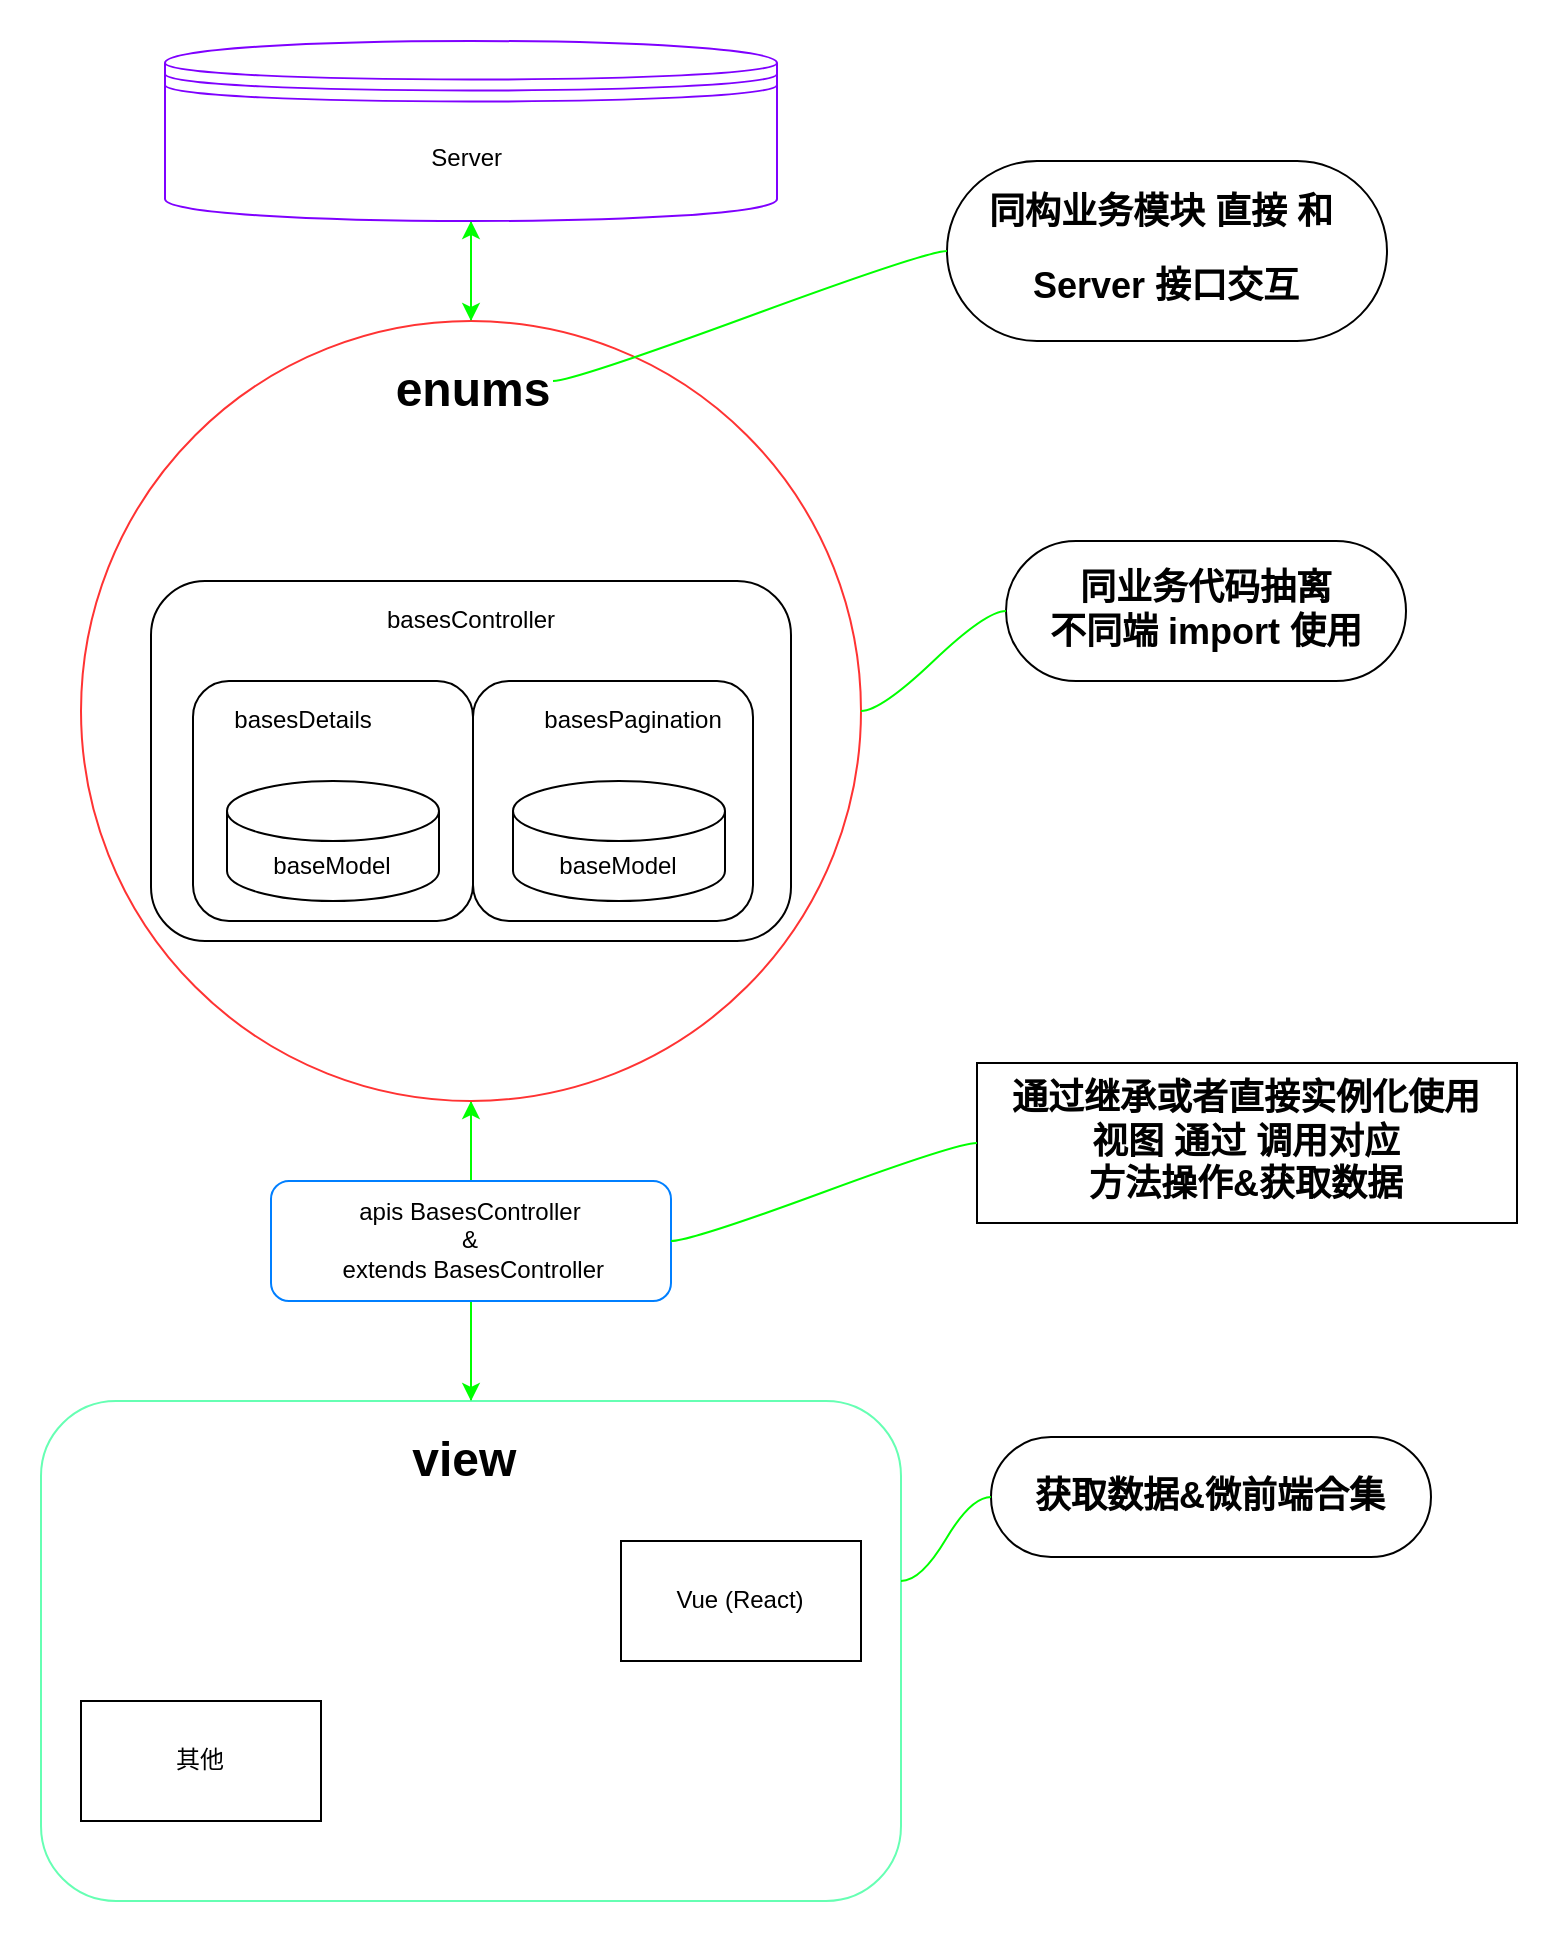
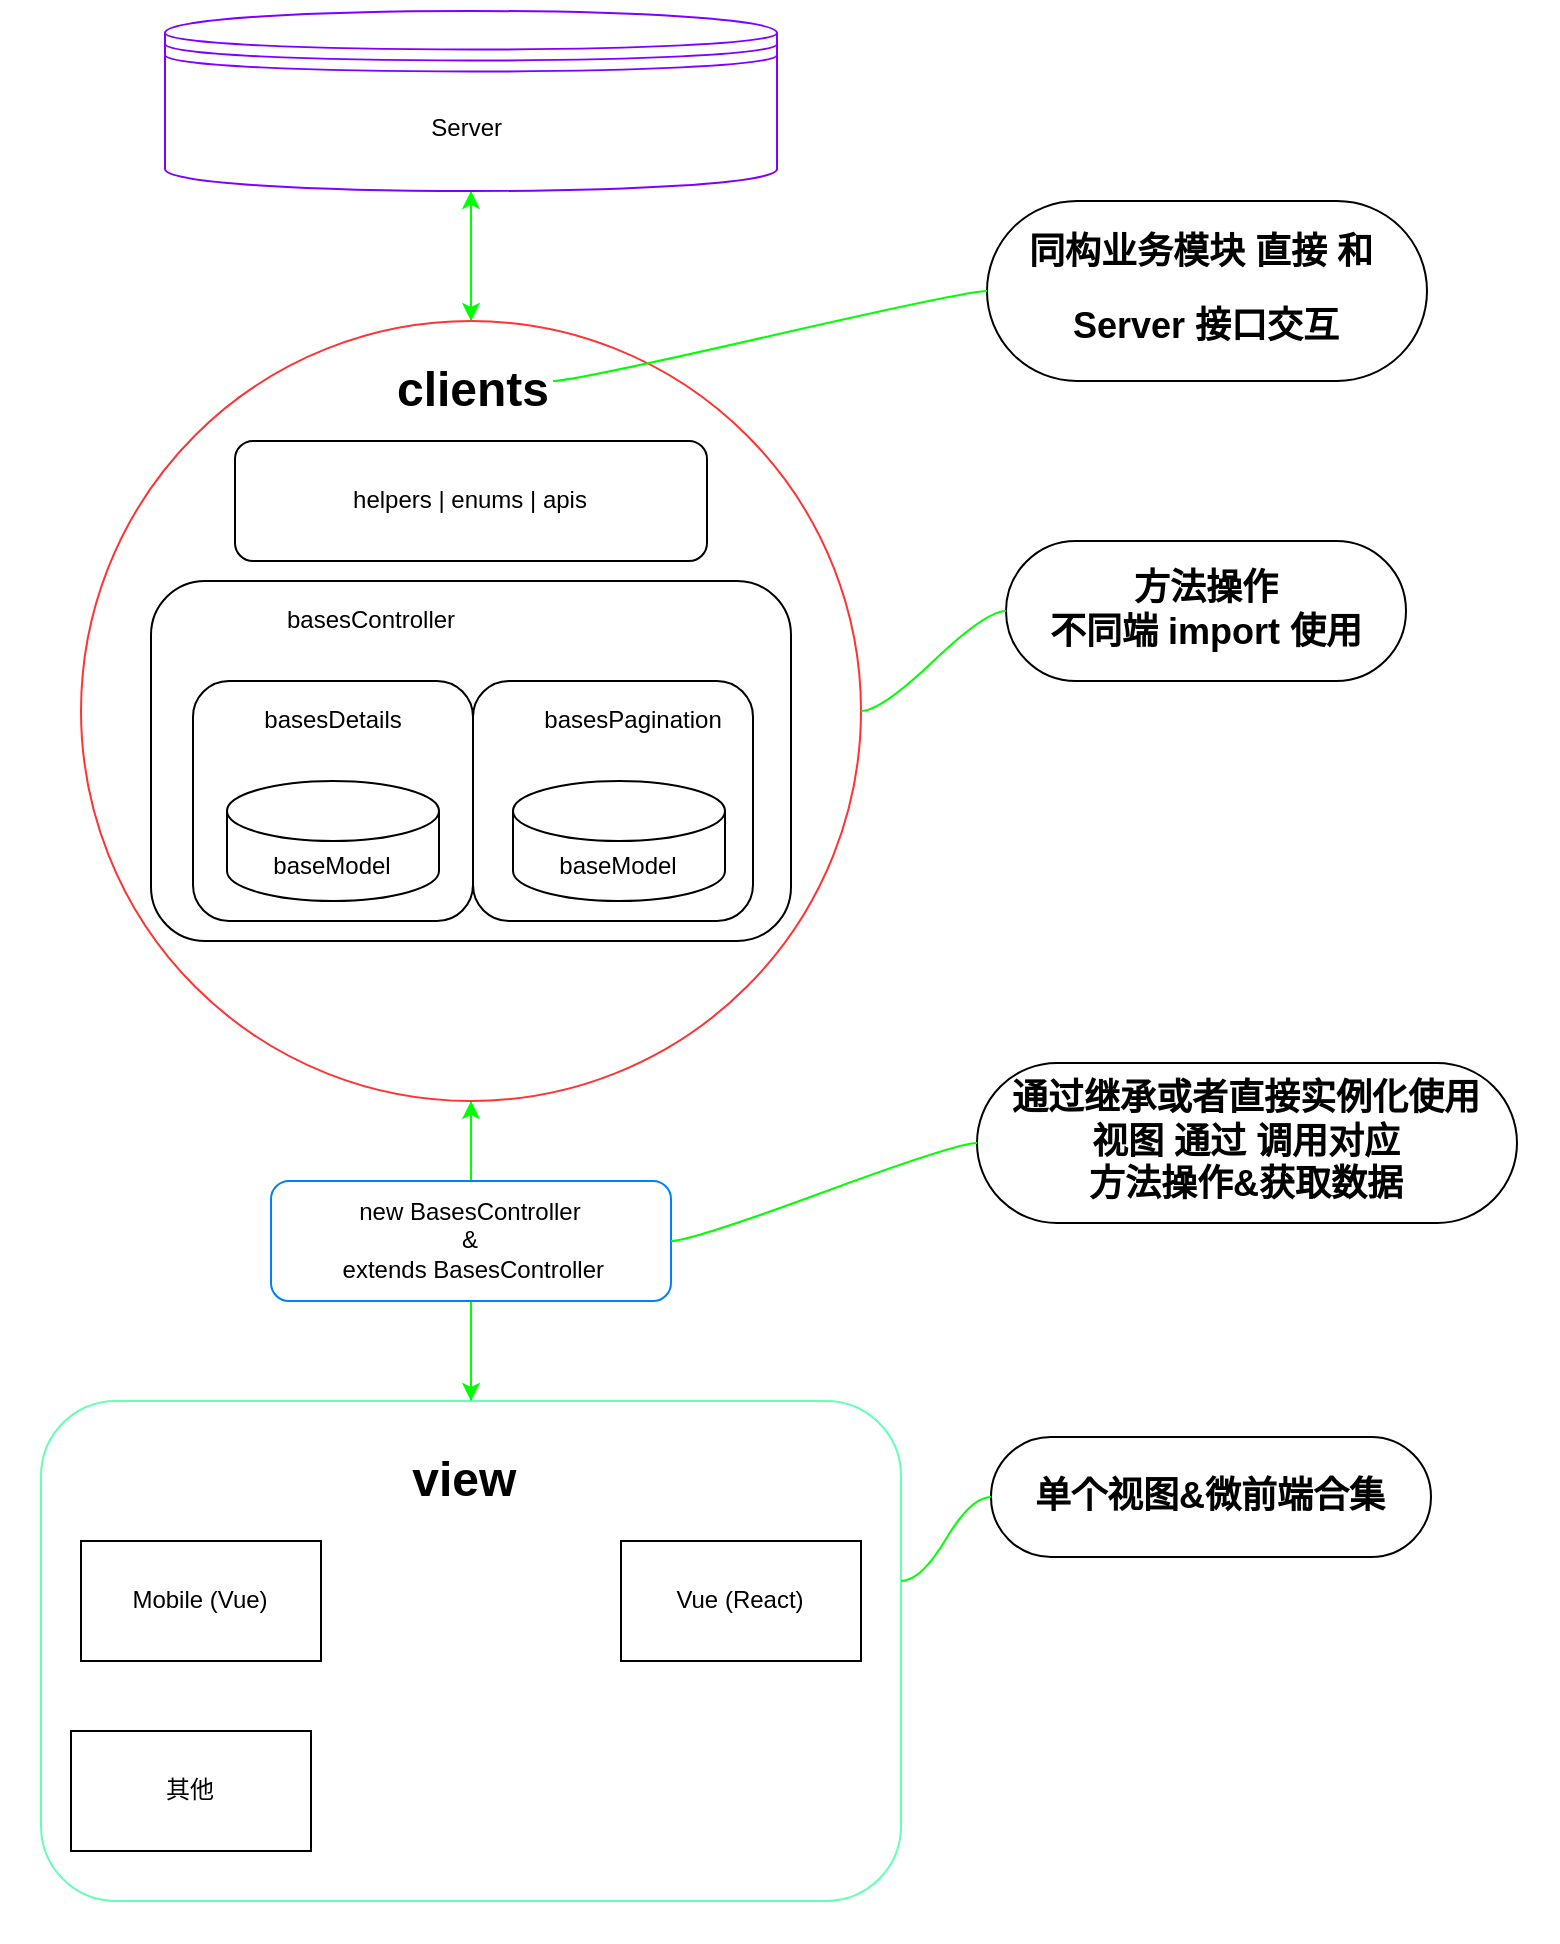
node "Server": moved (471, 131) -> (471, 101)
node "同构业务模块 直接 和 Server 接口交互": moved (1167, 251) -> (1207, 291)
node "enums": label "enums" -> "clients"
node "helpers | enums | apis": added
node "同业务代码抽离 不同端 import 使用": label "同业务代码抽离 不同端 import 使用" -> "方法操作 不同端 import 使用"
node "basesController": moved (471, 621) -> (371, 621)
node "basesDetails": moved (303, 721) -> (333, 721)
node "通过继承或者直接实例化使用 视图 通过 调用对应 方法操作&获取数据": shape rectangle -> rounded rectangle
node "apis BasesController & extends BasesController": label "apis BasesController & extends BasesController" -> "new BasesController & extends BasesController"
node "view": moved (471, 1461) -> (471, 1481)
node "获取数据&微前端合集": label "获取数据&微前端合集" -> "单个视图&微前端合集"
node "Mobile (Vue)": added
node "其他": moved (201, 1761) -> (191, 1791)
